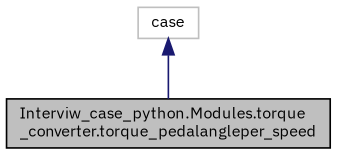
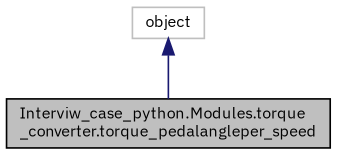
node "case": label "case" -> "object"
